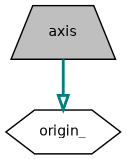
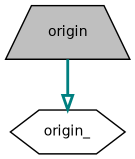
node "axis": label "axis" -> "origin"
